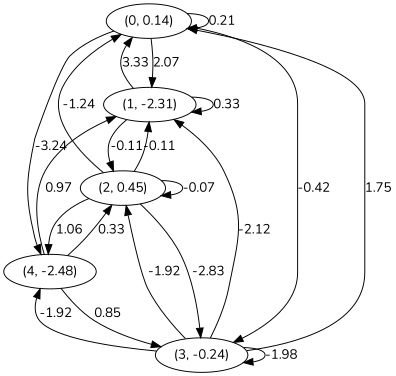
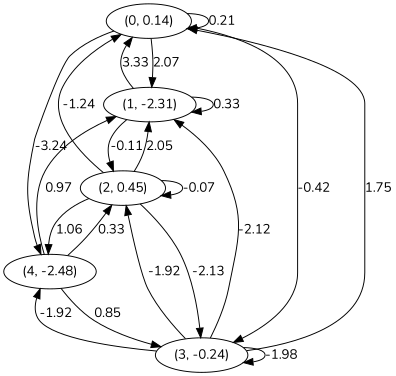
edge "(2, 0.45)" -> "(1, -2.31)": label "-0.11" -> "2.05"
edge "(2, 0.45)" -> "(3, -0.24)": label "-2.83" -> "-2.13"
